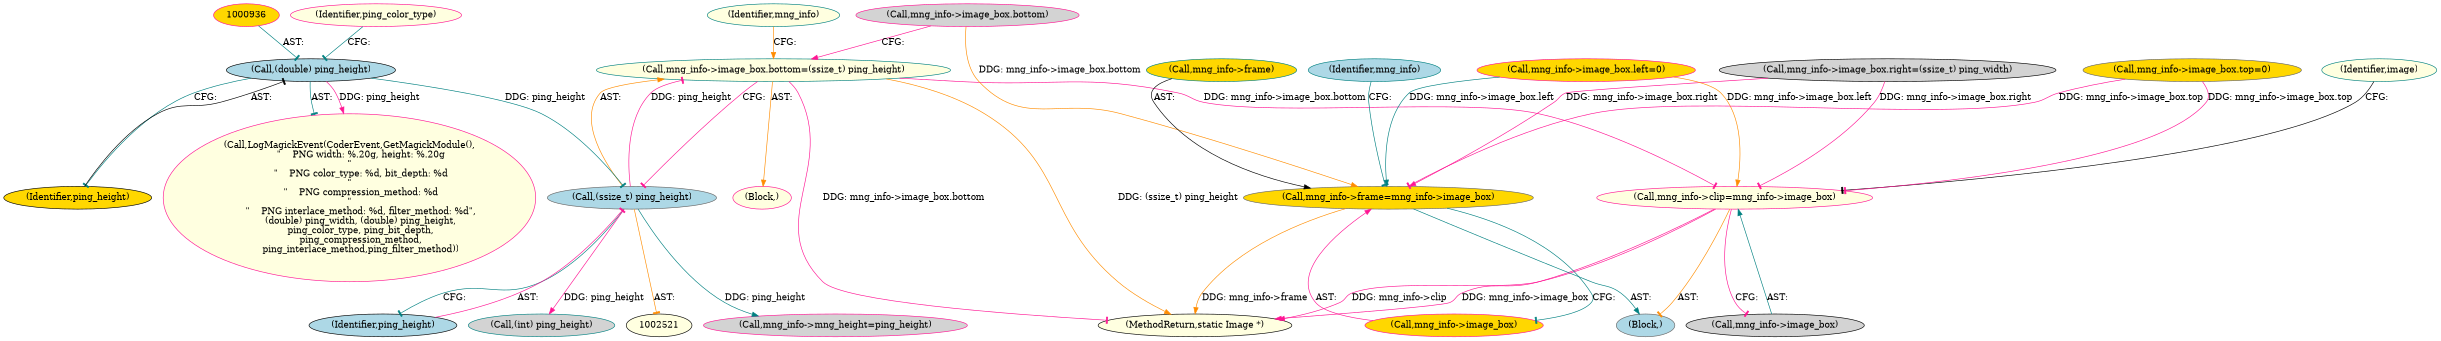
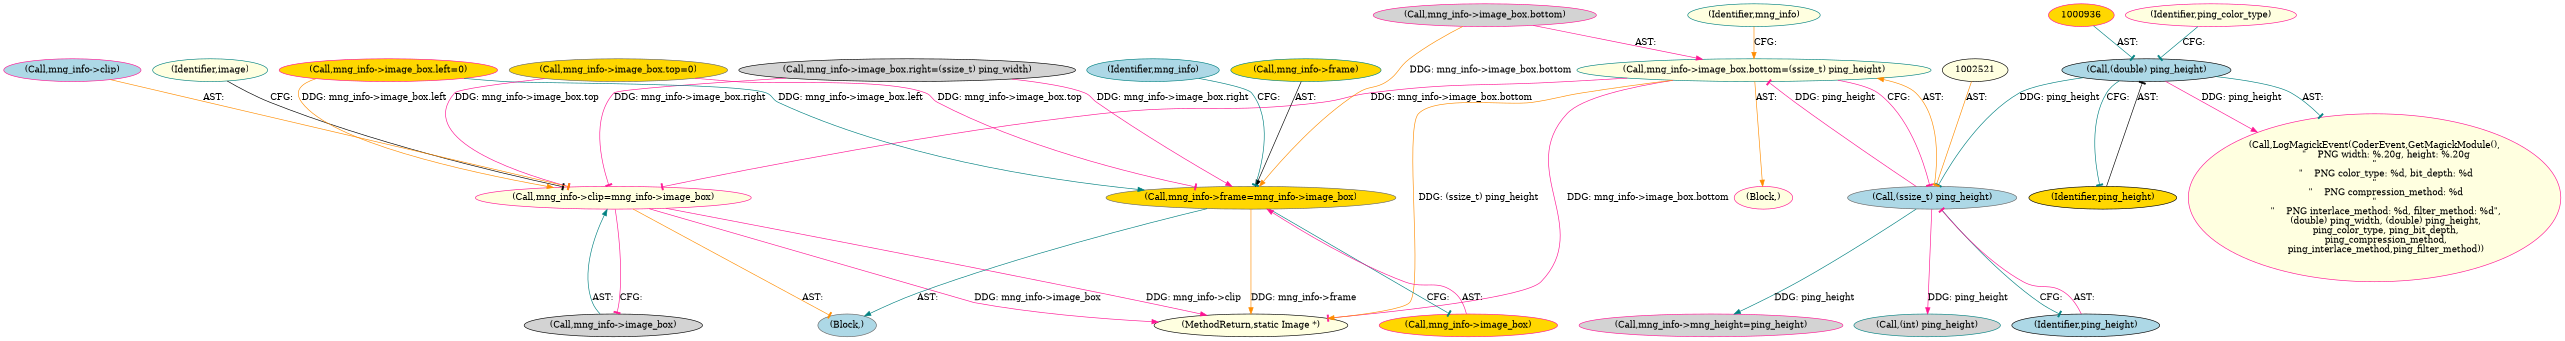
edge "(Call,mng_info->image_box.bottom)" -> "(Call,mng_info->image_box.bottom=(ssize_t) ping_height)": label "CFG: " -> "AST: "
node "(Call,mng_info->clip)": added
edge "(Call,(ssize_t) ping_height)" -> "1002521": reversed
